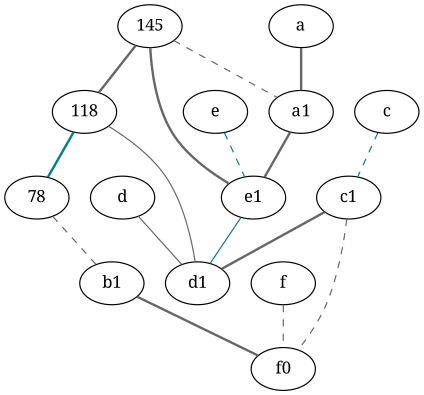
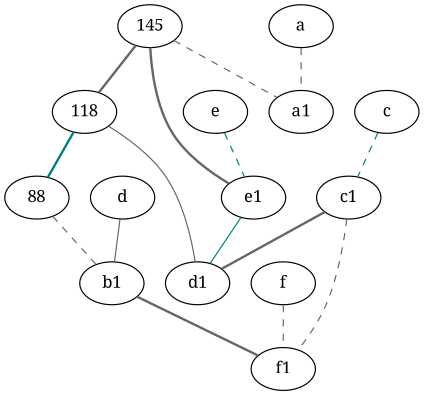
edge "a" -- "a1": style bold -> dashed
edge "a1" -- "e1": removed
node "78": label "78" -> "88"
edge "d" -- "d1": now "d" -- "b1"
node "f0": label "f0" -> "f1"
